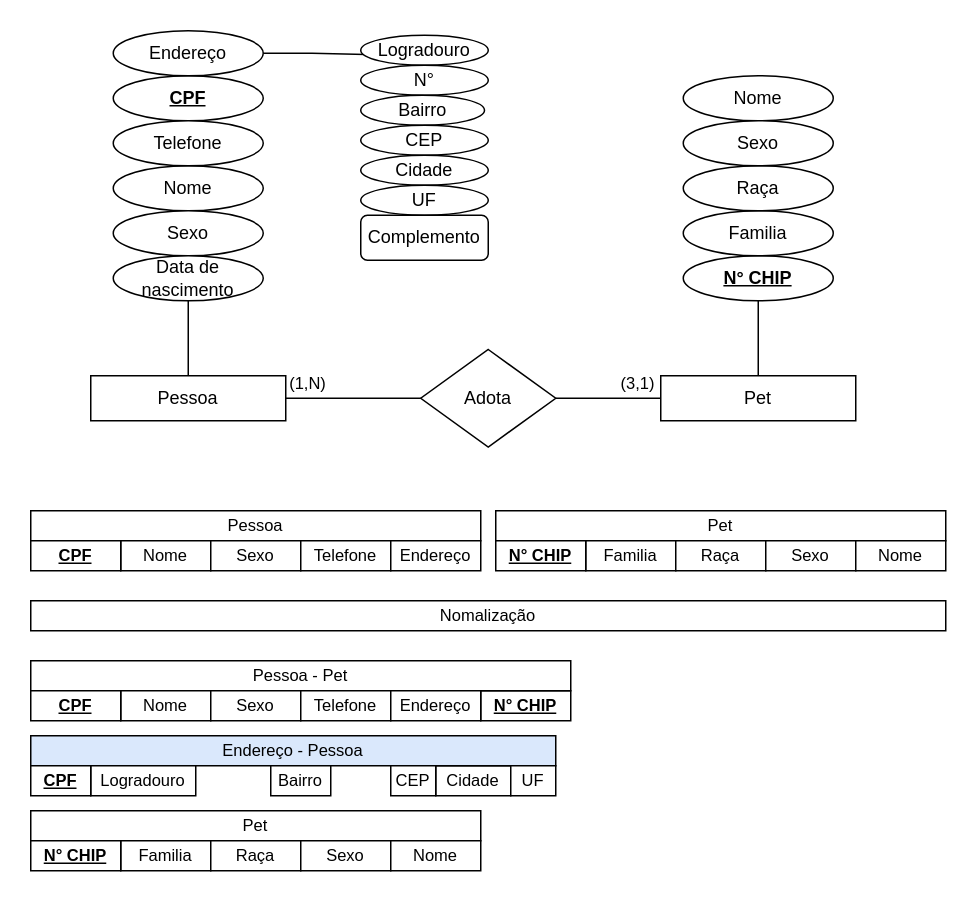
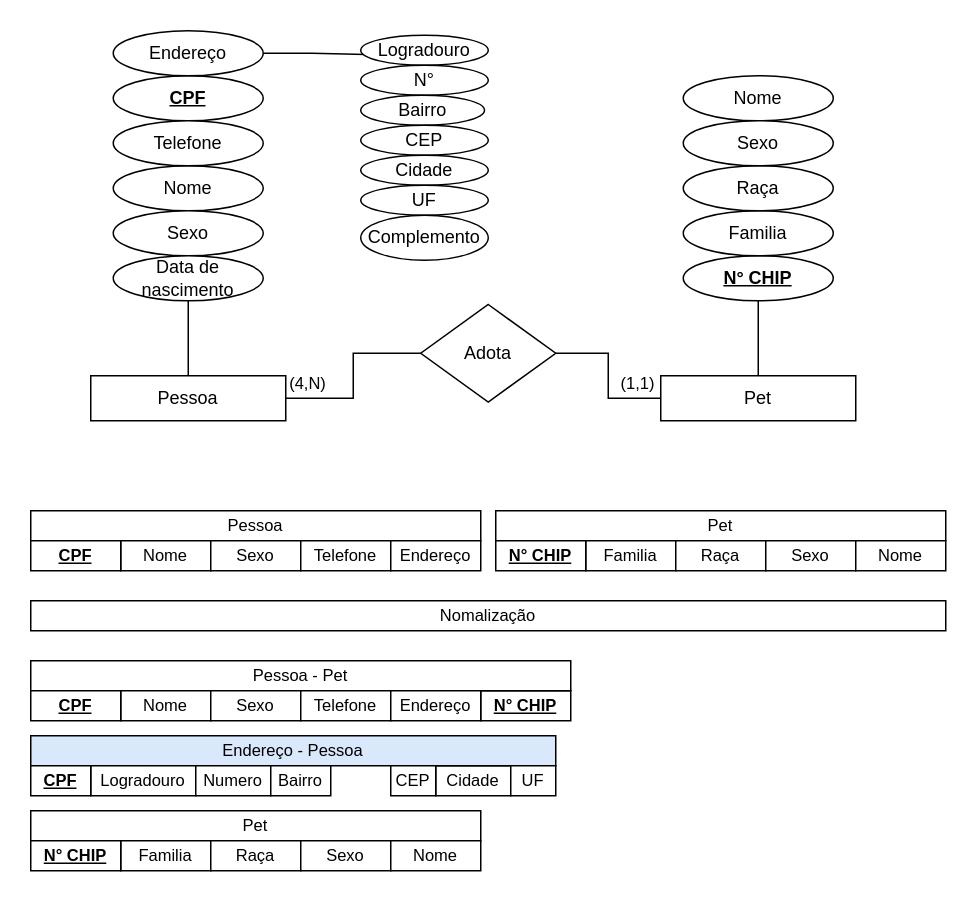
node "Complemento": shape rounded rectangle -> ellipse
node "(1,N)": label "(1,N)" -> "(4,N)"
node "(3,1)": label "(3,1)" -> "(1,1)"
node "Adota": moved (488, 398) -> (488, 353)
node "Numero": added
